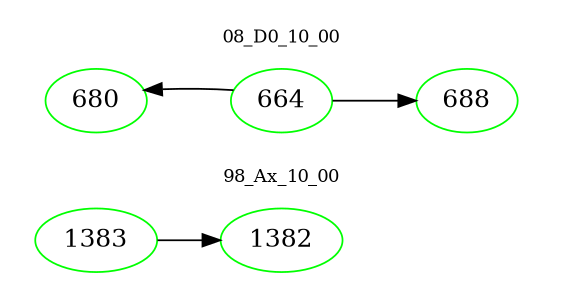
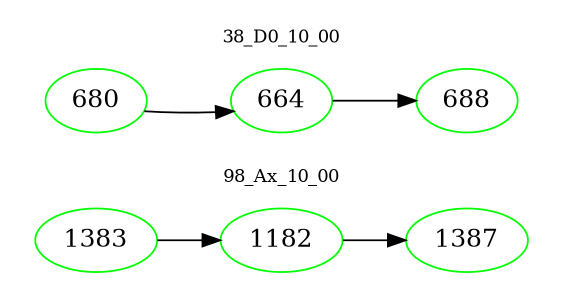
cluster "08_D0_10_00": label "08_D0_10_00" -> "38_D0_10_00"
edge "664" -> "680": reversed
node "1382": label "1382" -> "1182"
node "1387": added
